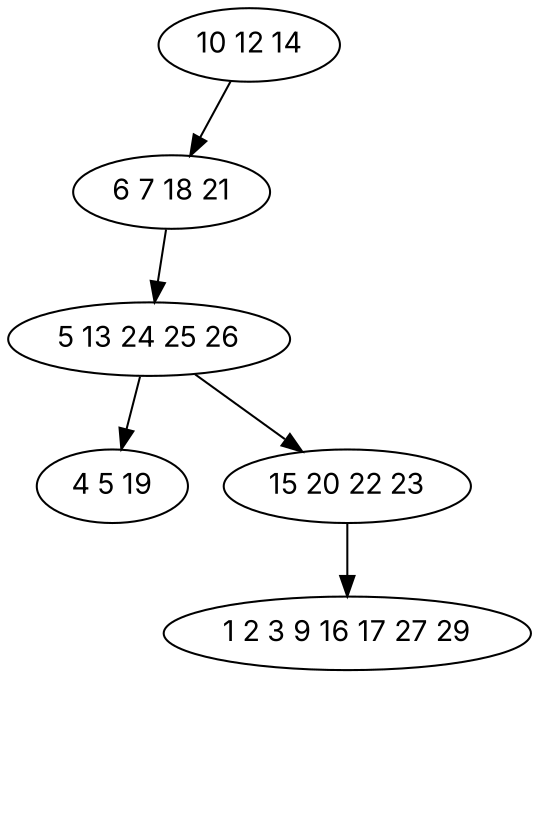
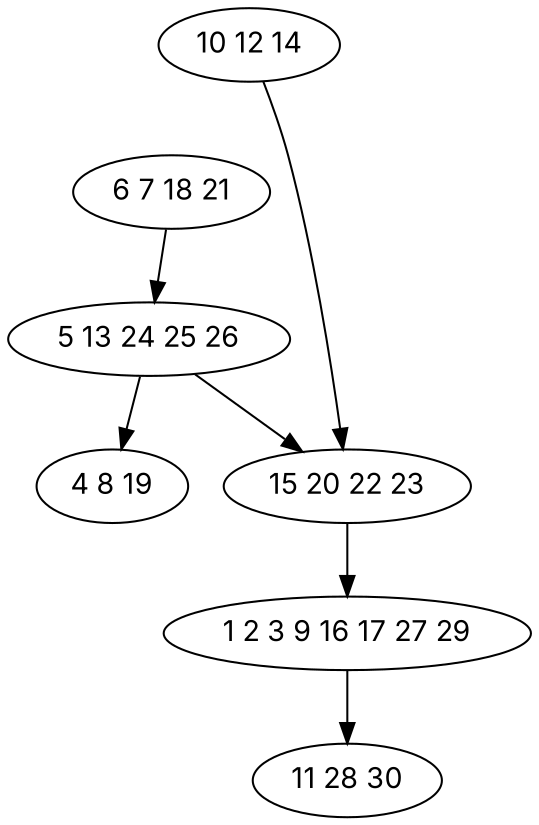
edge "10 12 14" -> "6 7 18 21": now "10 12 14" -> "15 20 22 23"
node "4 5 19": label "4 5 19" -> "4 8 19"
node "11 28 30": added
